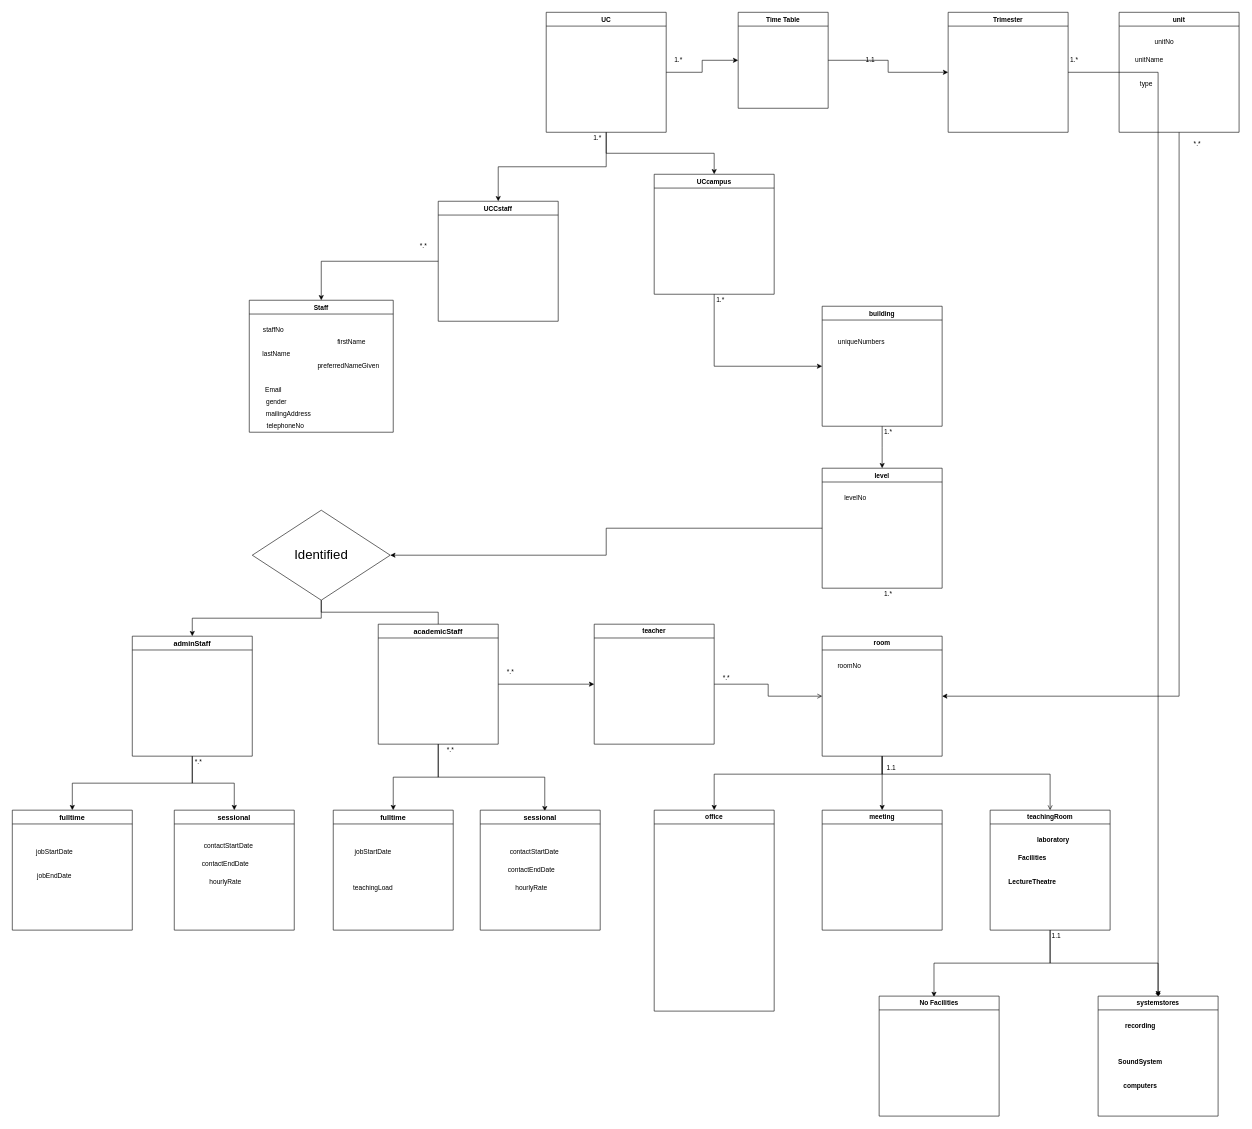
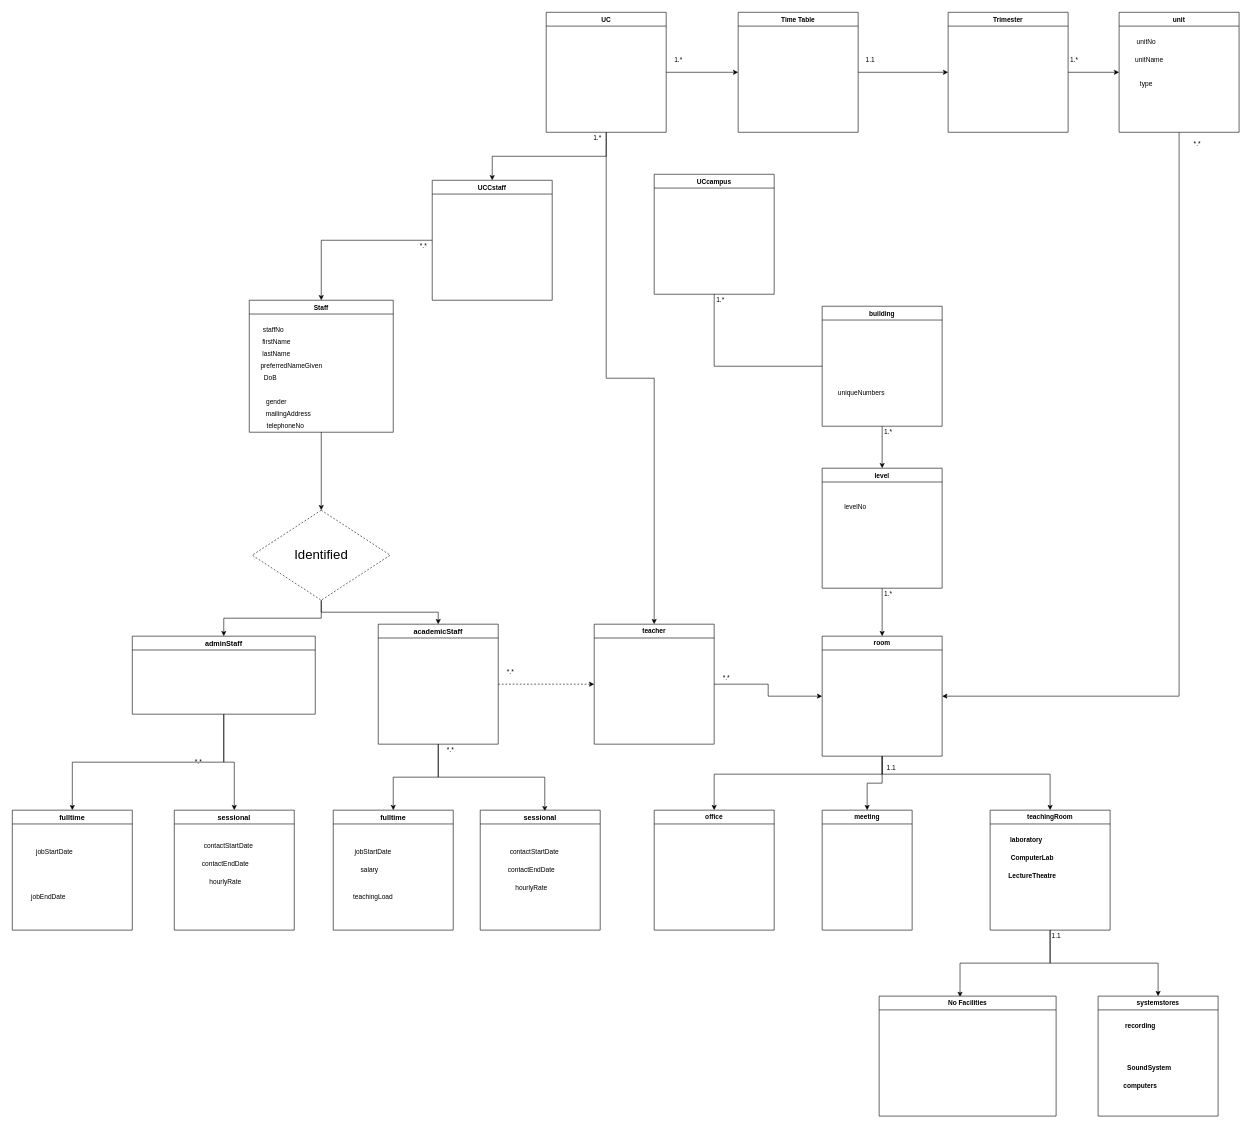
node "unitNo": moved (1164, 42) -> (1146, 42)
node "Time Table": size 90x96 -> 120x120
edge "Trimester" -> "systemstores": now "Trimester" -> "unit"
edge "UC" -> "UCcampus": now "UC" -> "teacher"
node "UCCstaff": moved (498, 261) -> (492, 240)
node "firstName": moved (351, 342) -> (276, 342)
node "uniqueNumbers": moved (861, 342) -> (861, 393)
node "preferredNameGiven": moved (348, 366) -> (291, 366)
edge "UCcampus" -> "building": arrowhead classic -> none
node "DoB": added
node "Email": removed
node "levelNo": moved (855, 498) -> (855, 507)
edge "Staff" -> "Identified": added
edge "level" -> "Identified": now "level" -> "room"
node "Identified": style solid -> dashed
edge "Identified" -- "academicStaff": arrowhead none -> classic
node "roomNo": removed
edge "academicStaff" -> "teacher": style solid -> dashed
node "adminStaff": size 120x120 -> 183x78
edge "teacher" -> "room": arrowhead open -> classic
edge "room" -> "teachingRoom": arrowhead open -> classic
node "laboratory": moved (1053, 840) -> (1026, 840)
node "Facilities": label "Facilities" -> "ComputerLab"
node "salary": added
node "meeting": size 120x120 -> 90x120
node "jobEndDate": moved (54, 876) -> (48, 897)
node "LectureTheatre": moved (1032, 882) -> (1032, 876)
node "teachingLoad": moved (373, 888) -> (373, 897)
node "office": size 120x201 -> 120x120
edge "teachingRoom" -> "systemstores": arrowhead diamond -> classic
node "No Facilities": size 120x120 -> 177x120
node "SoundSystem": moved (1140, 1062) -> (1149, 1068)
